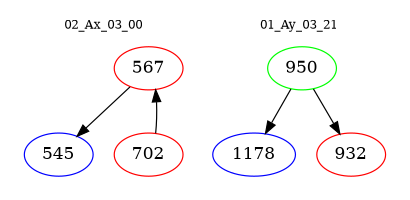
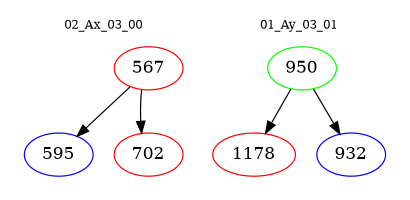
cluster "01_Ay_03_21": label "01_Ay_03_21" -> "01_Ay_03_01"
edge "702" -> "567": reversed
node "545": label "545" -> "595"
node "1178": color blue -> red
node "932": color red -> blue
